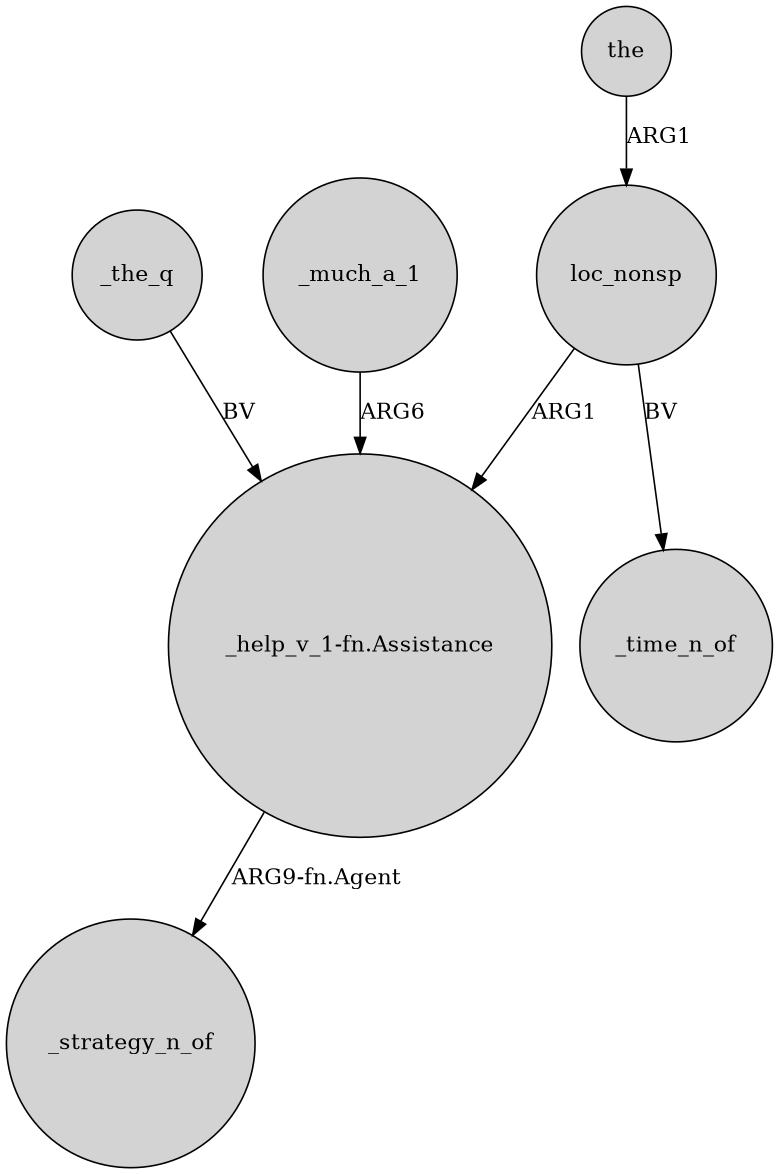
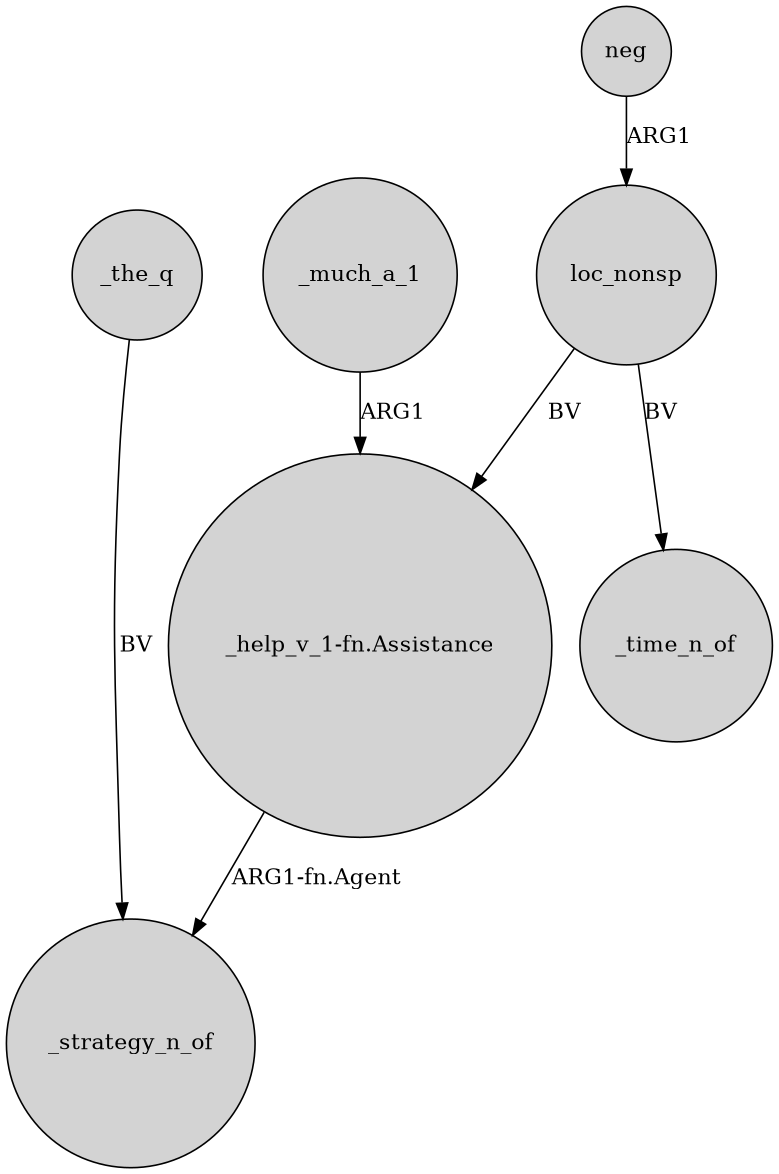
node "the": label "the" -> "neg"
edge "_the_q" -> "_help_v_1-fn.Assistance": now "_the_q" -> "_strategy_n_of"
edge "_much_a_1" -> "_help_v_1-fn.Assistance": label "ARG6" -> "ARG1"
edge "loc_nonsp" -> "_help_v_1-fn.Assistance": label "ARG1" -> "BV"
edge "_help_v_1-fn.Assistance" -> "_strategy_n_of": label "ARG9-fn.Agent" -> "ARG1-fn.Agent"
